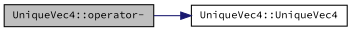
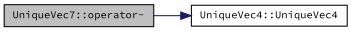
node "UniqueVec4::operator-": label "UniqueVec4::operator-" -> "UniqueVec7::operator-"
